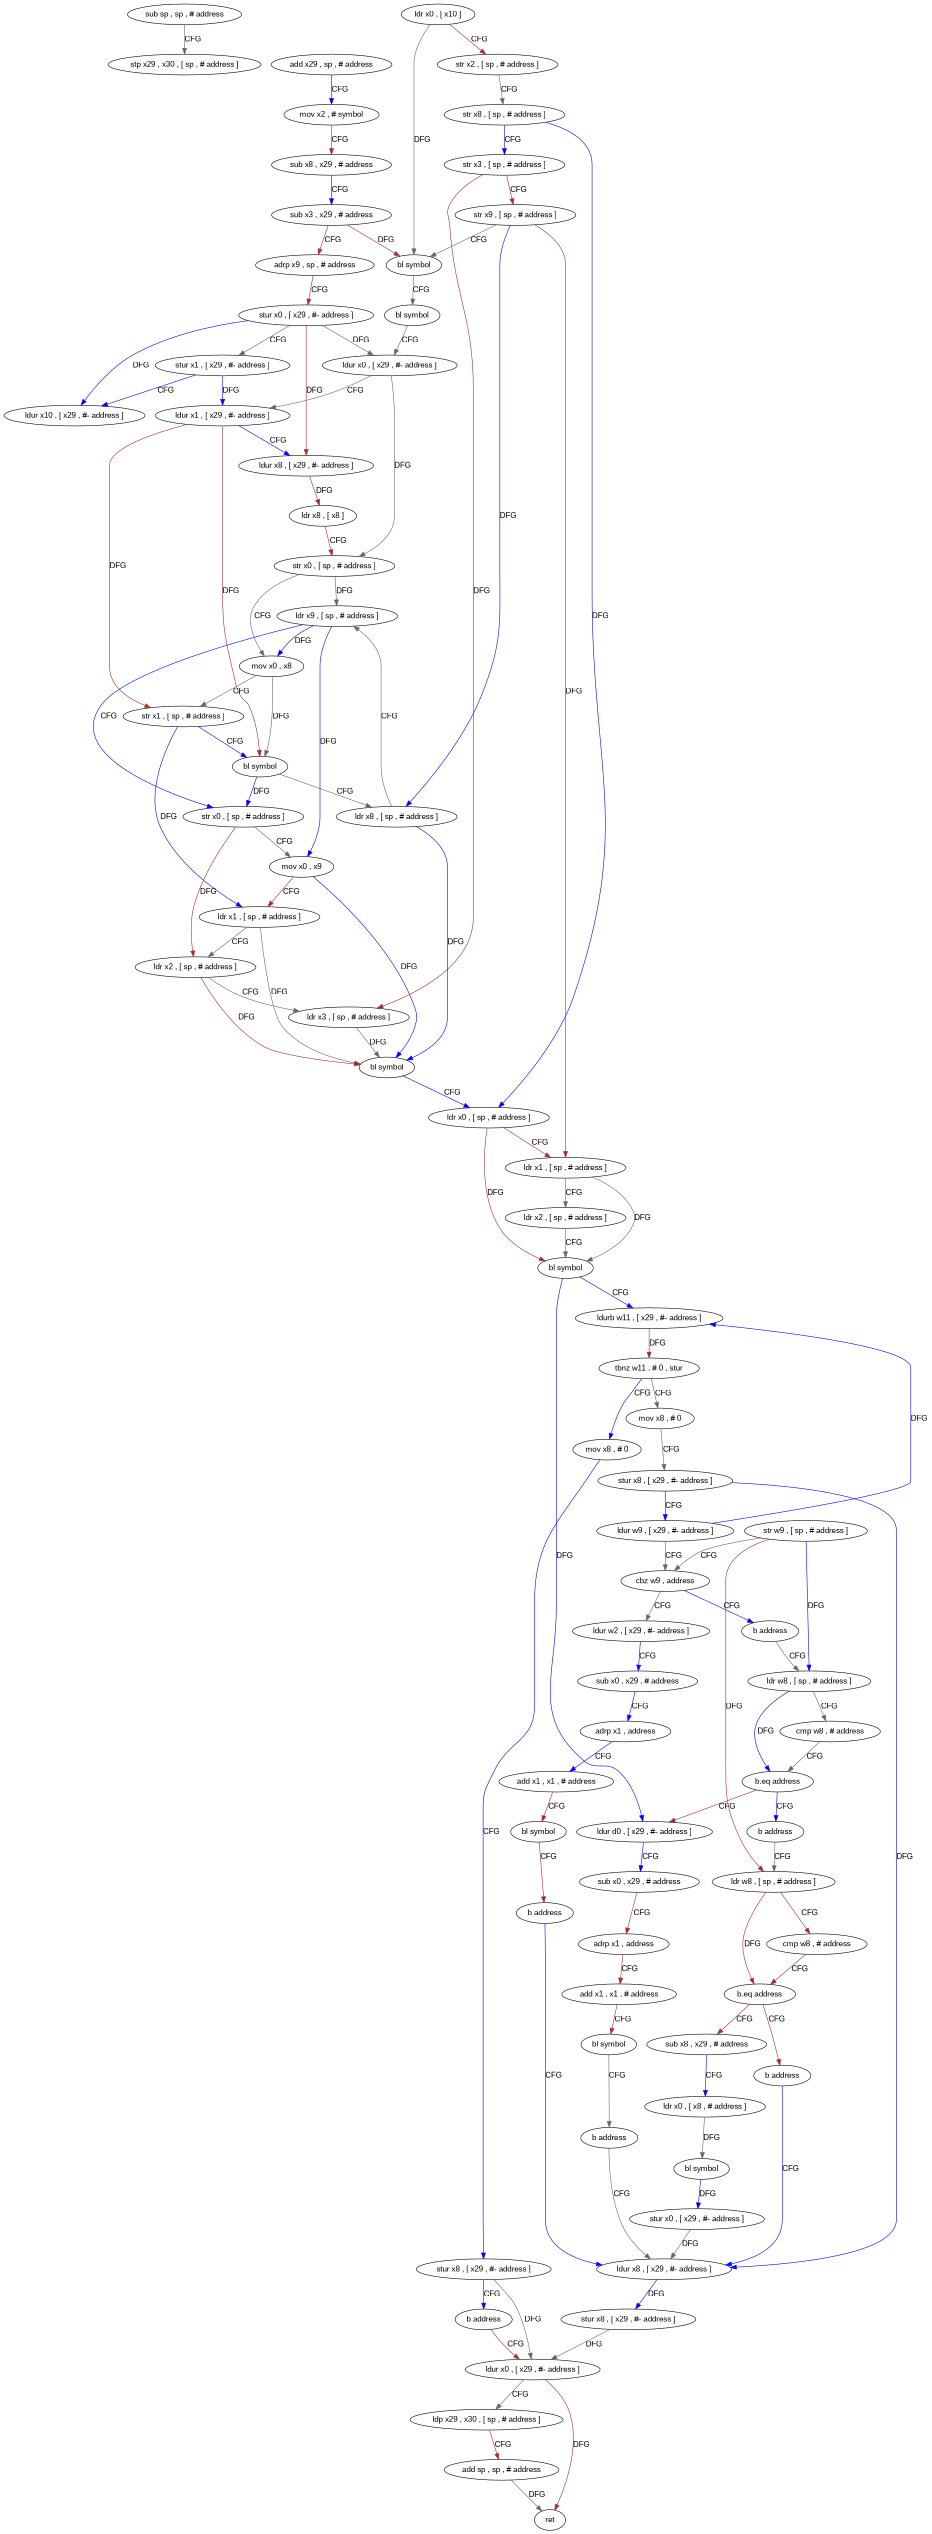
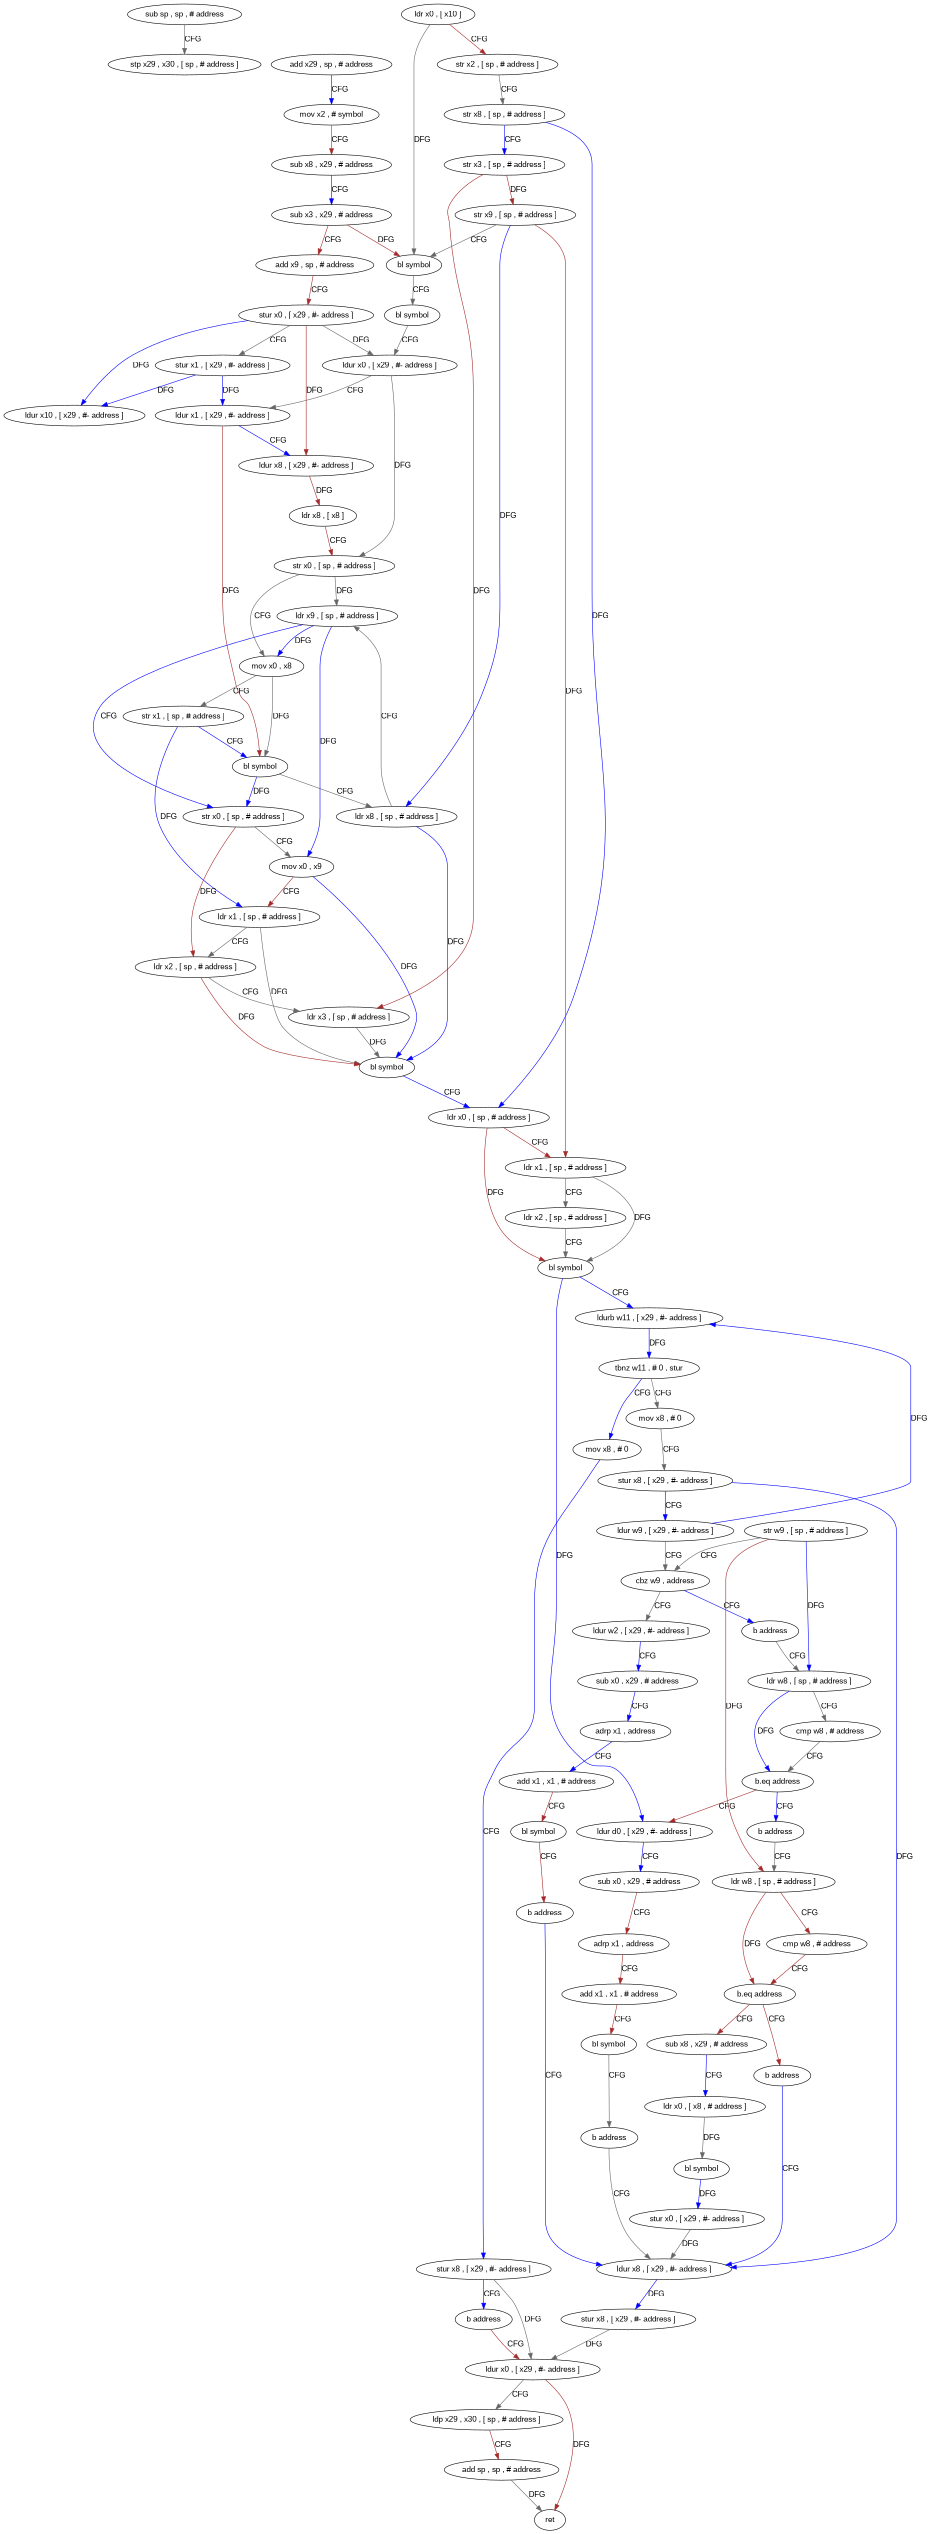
edge "str x3 , [ sp , # address ]" -> "str x9 , [ sp , # address ]": label "CFG" -> "DFG"
node "adrp x9 , sp , # address": label "adrp x9 , sp , # address" -> "add x9 , sp , # address"
edge "stur x1 , [ x29 , #- address ]" -> "ldur x10 , [ x29 , #- address ]": label "CFG" -> "DFG"
edge "ldur x1 , [ x29 , #- address ]" -> "str x1 , [ sp , # address ]": removed, label "DFG"
edge "ldurb w11 , [ x29 , #- address ]" -> "tbnz w11 , # 0 , stur": color brown -> blue
